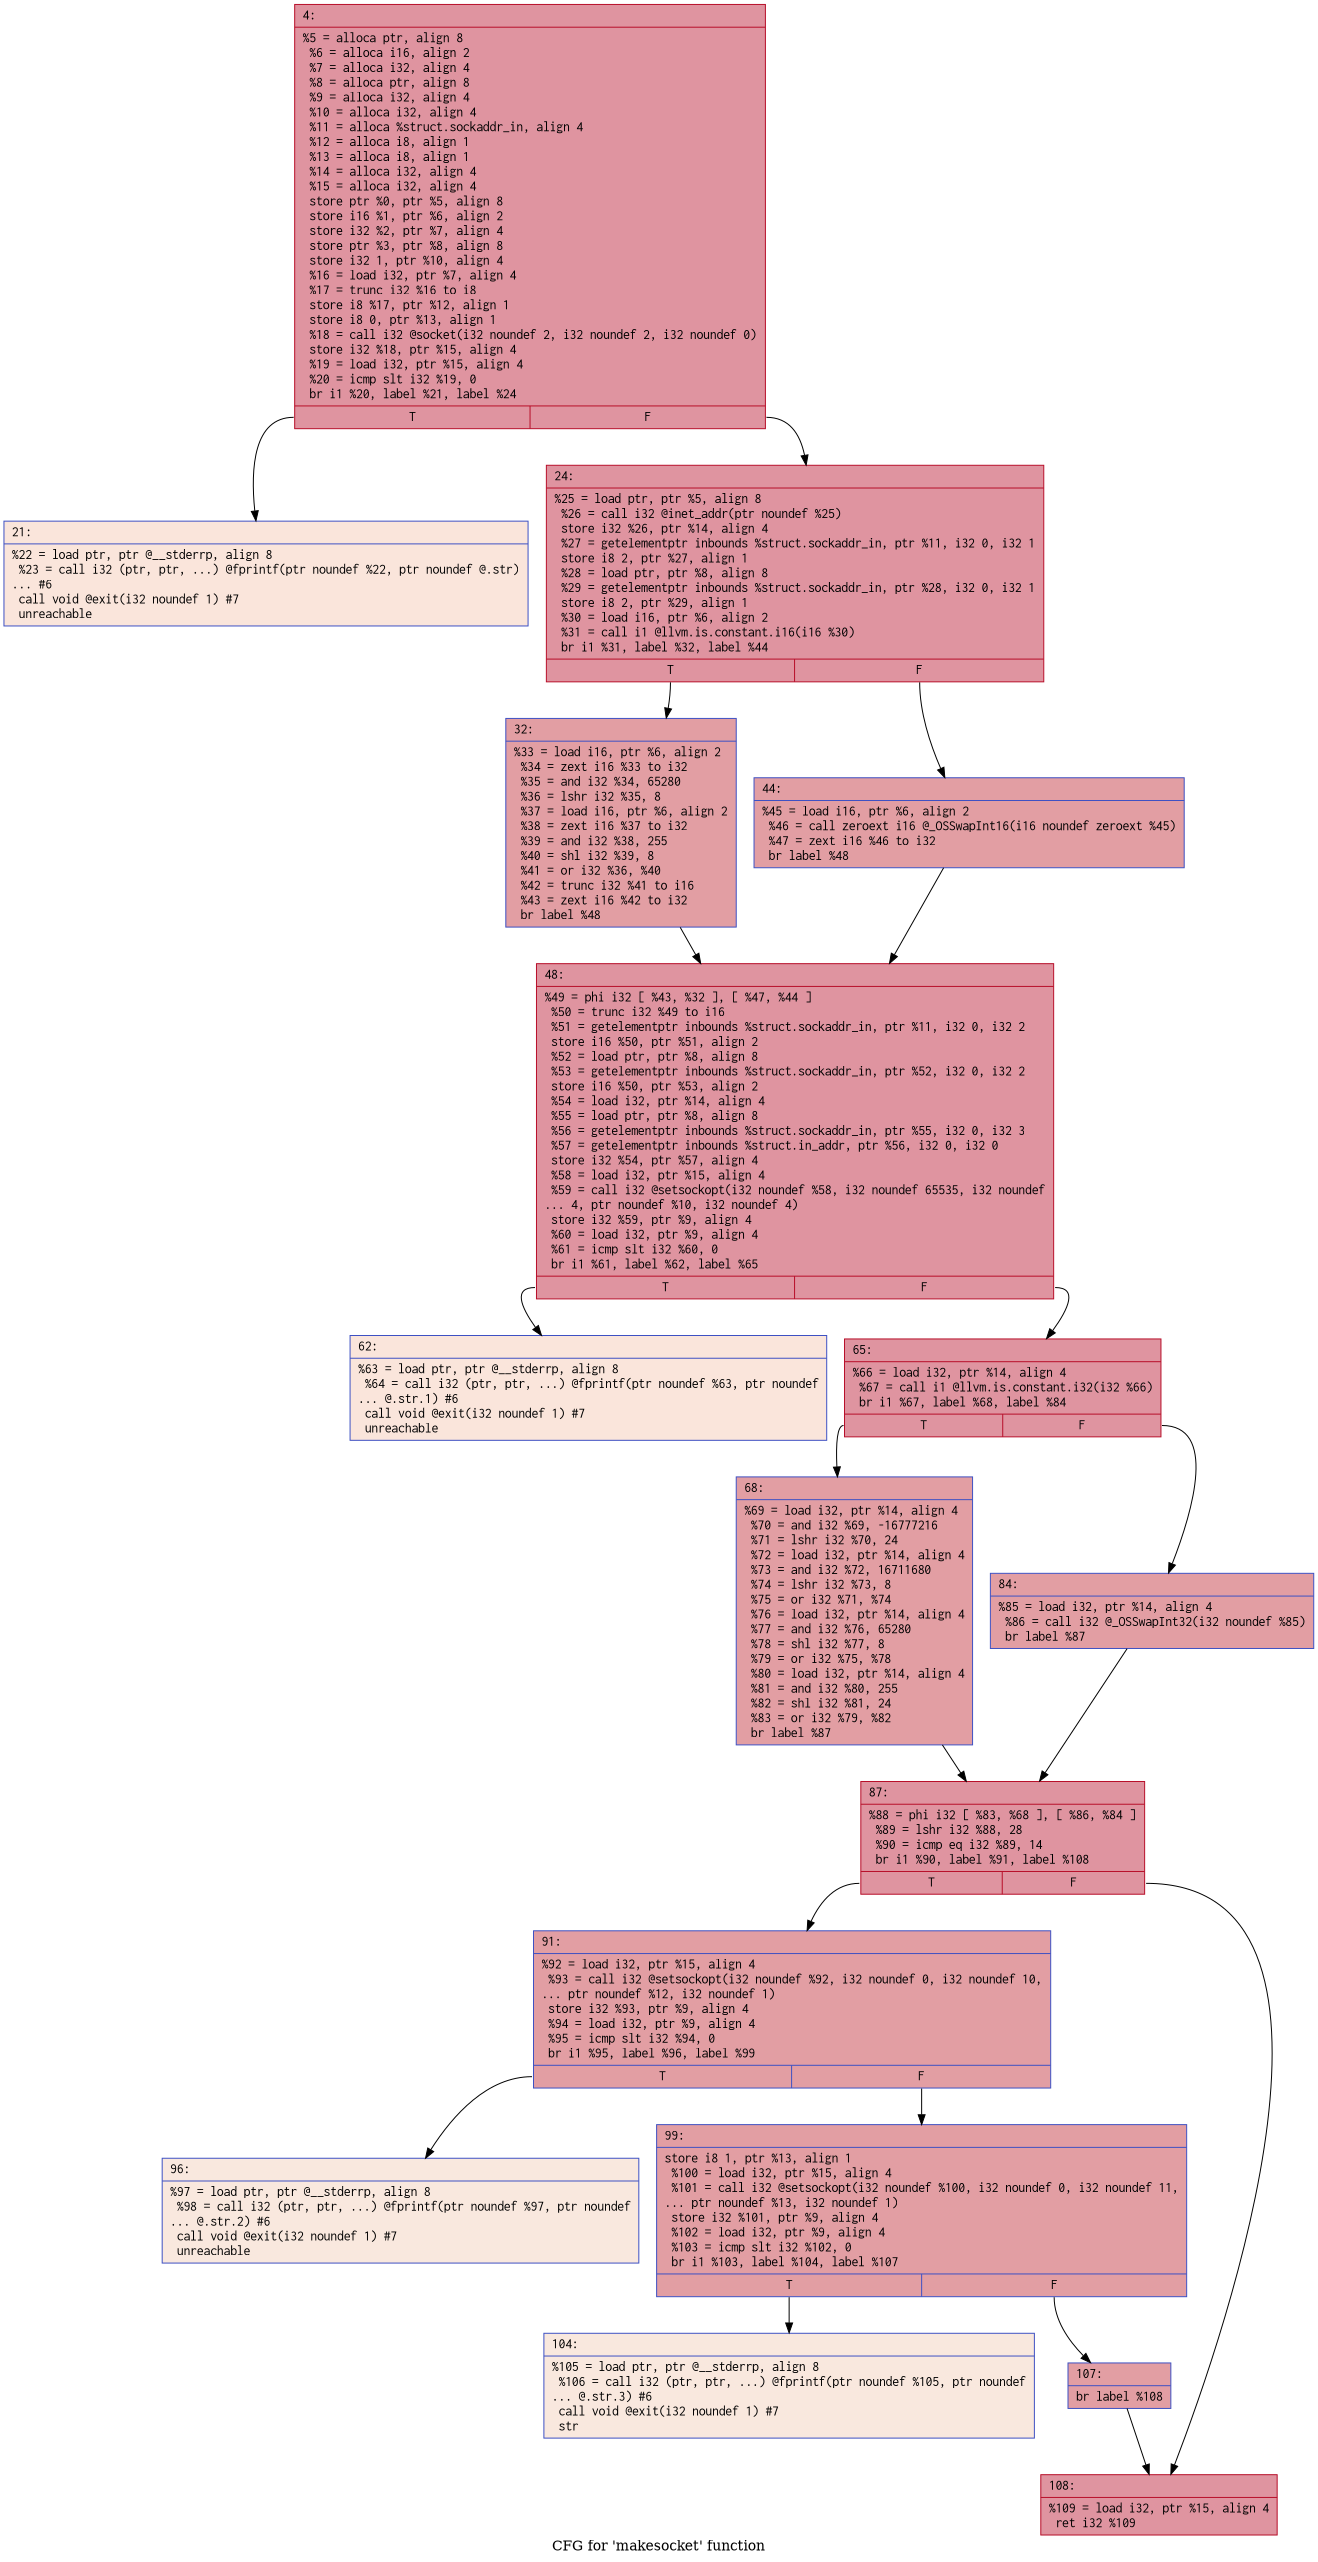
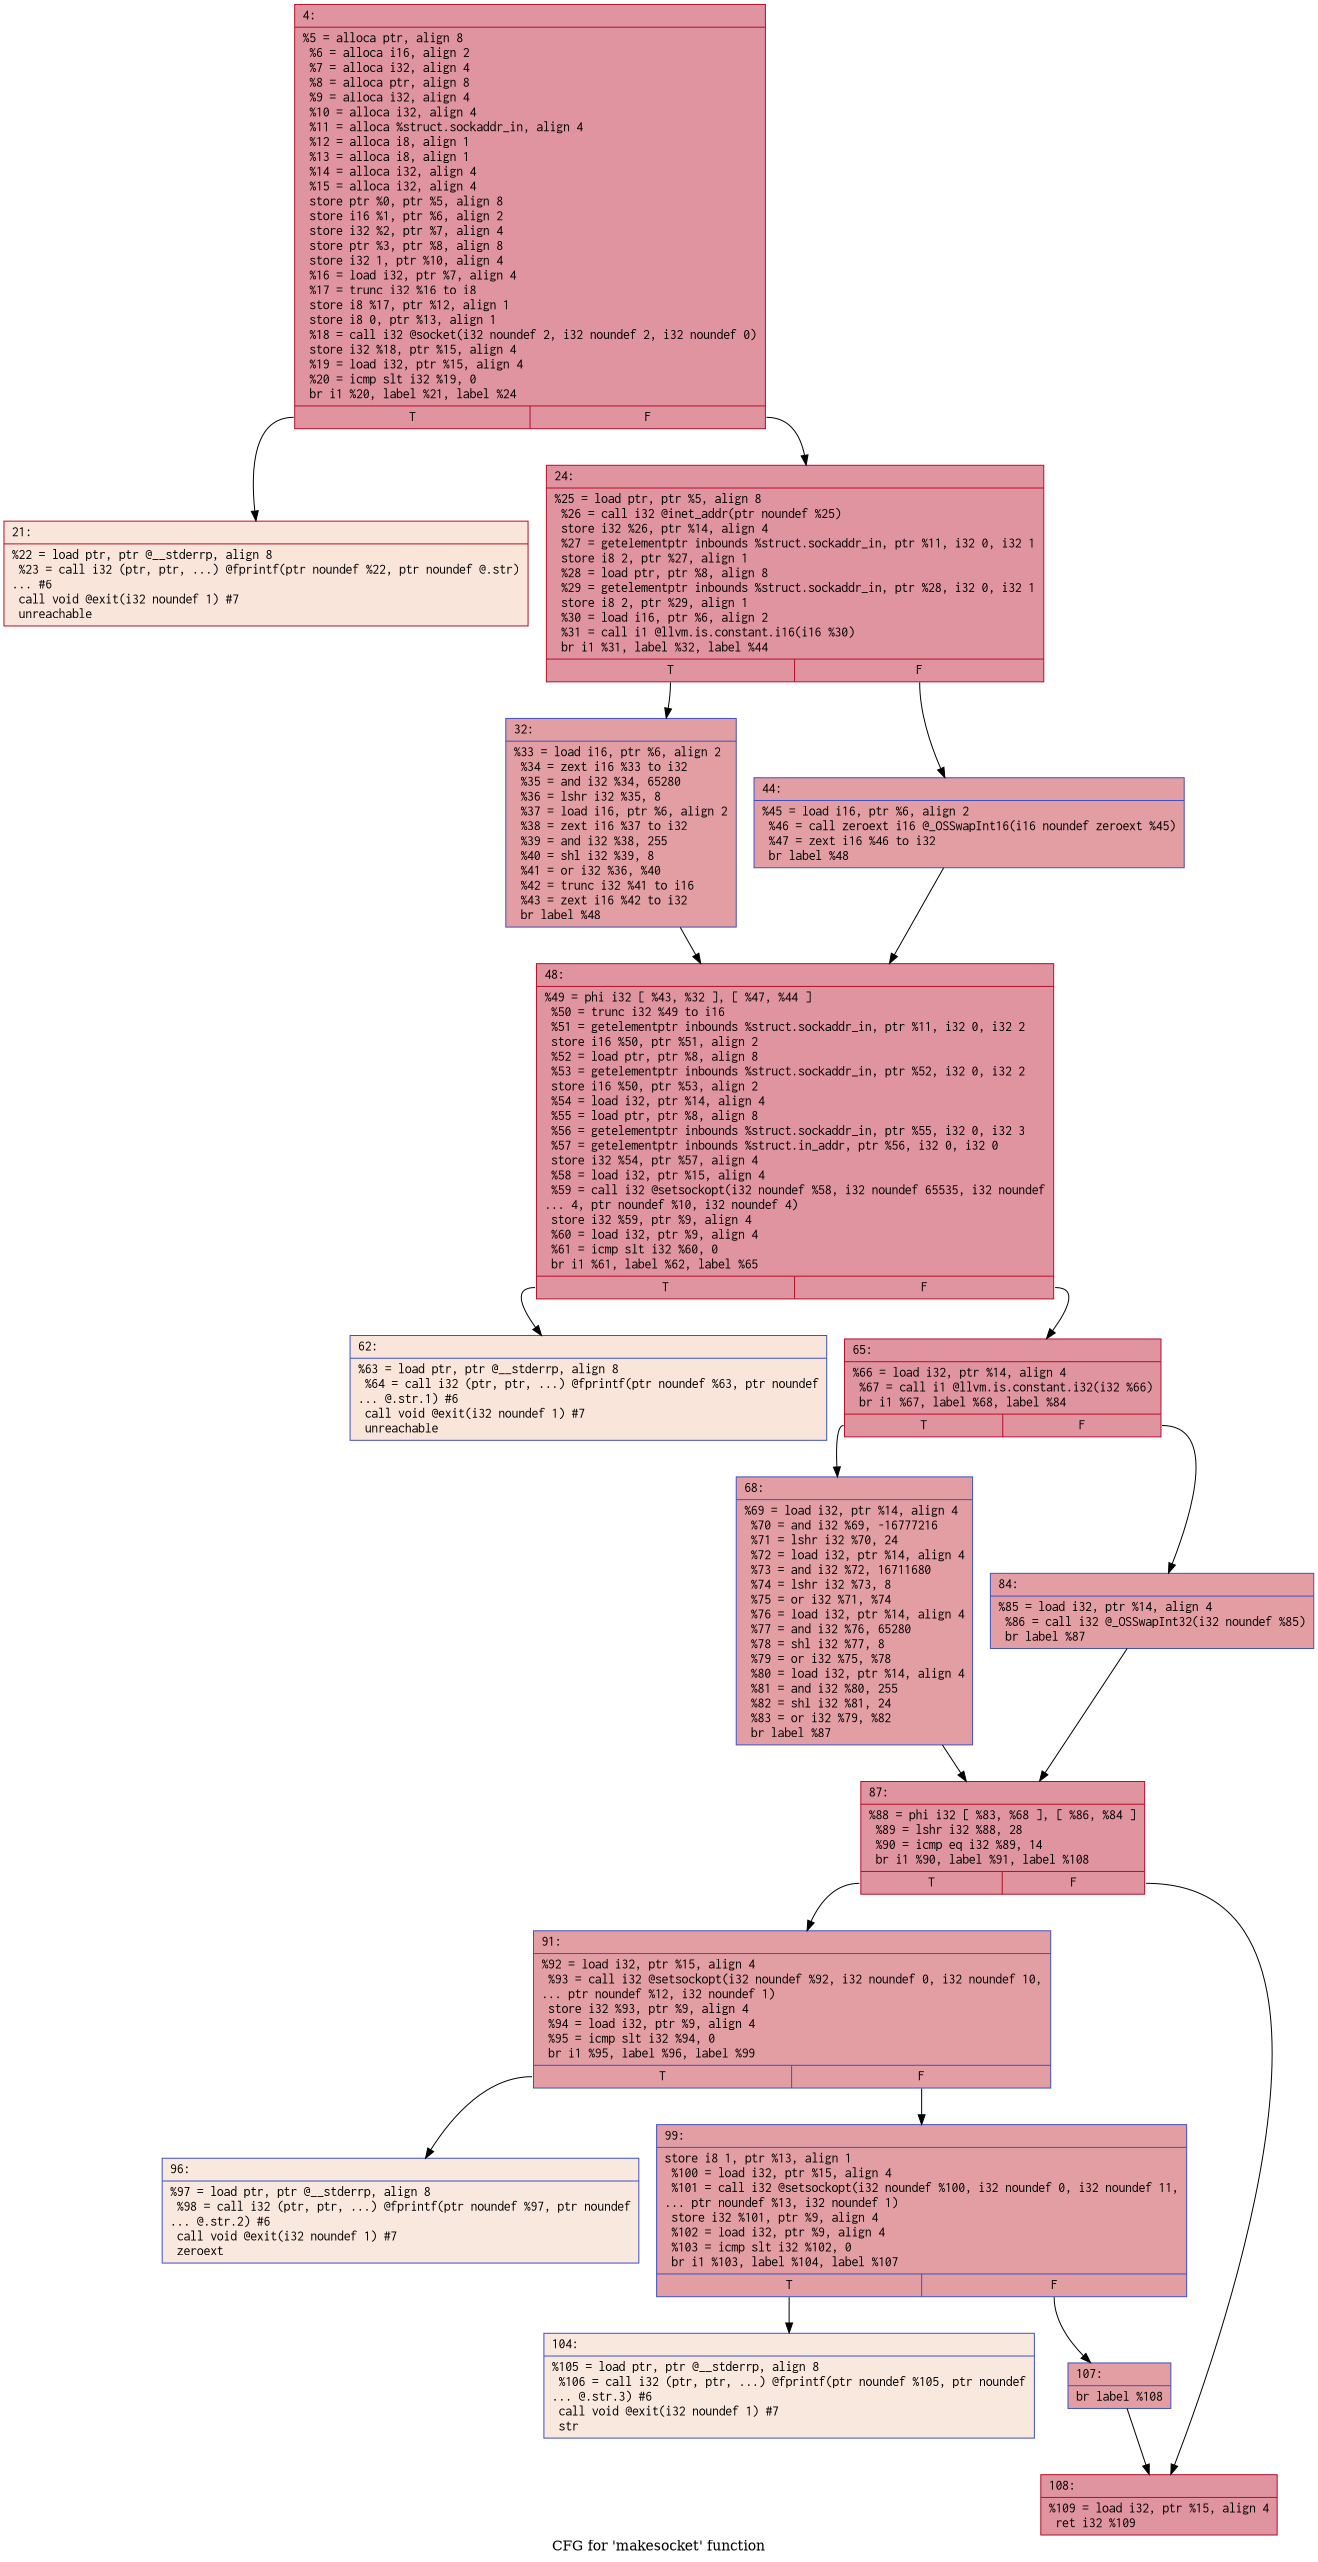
node "21:": color #3d50c3ff -> #b70d28ff
node "96:": text "unreachable" -> "zeroext"
